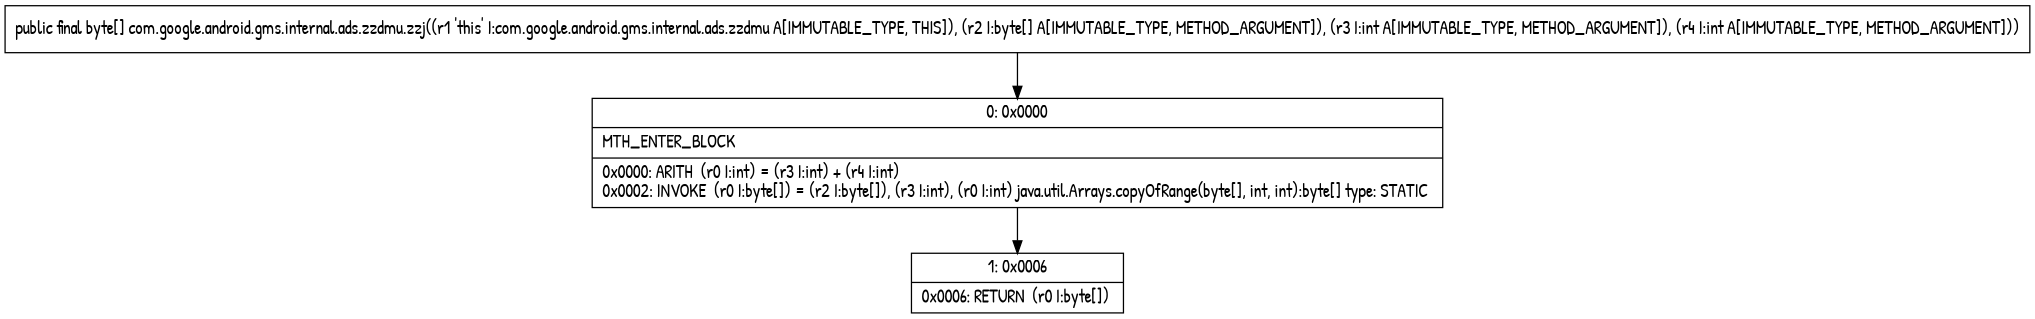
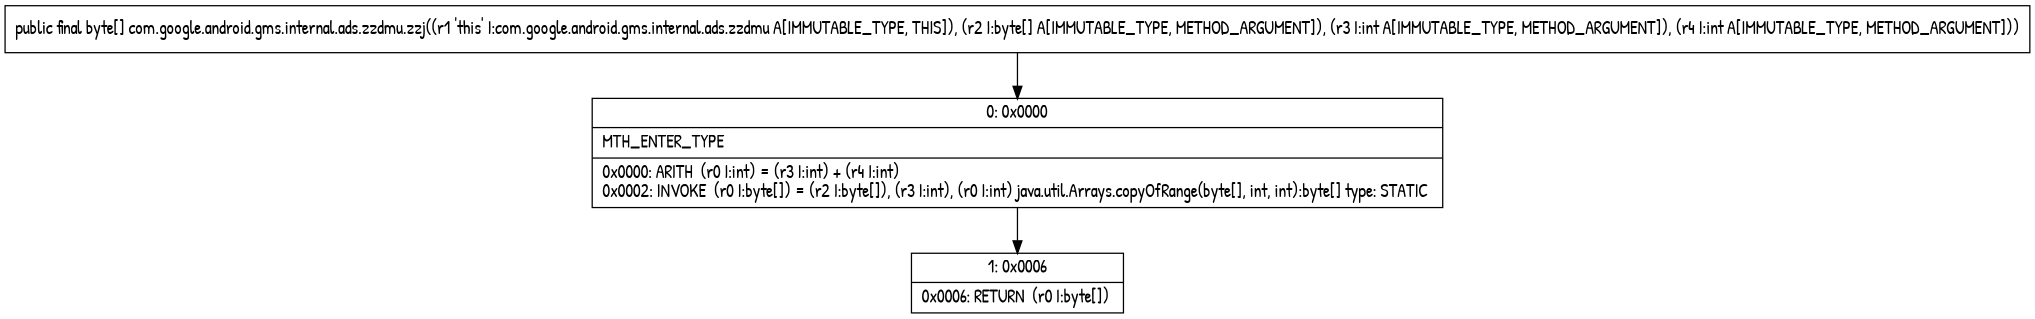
node "0: 0x0000": text "MTH_ENTER_BLOCK" -> "MTH_ENTER_TYPE"
